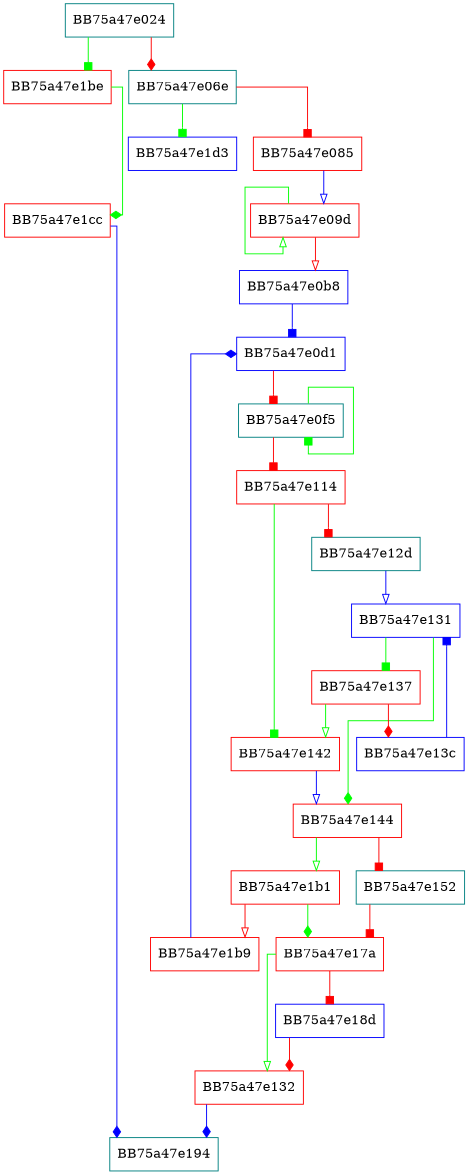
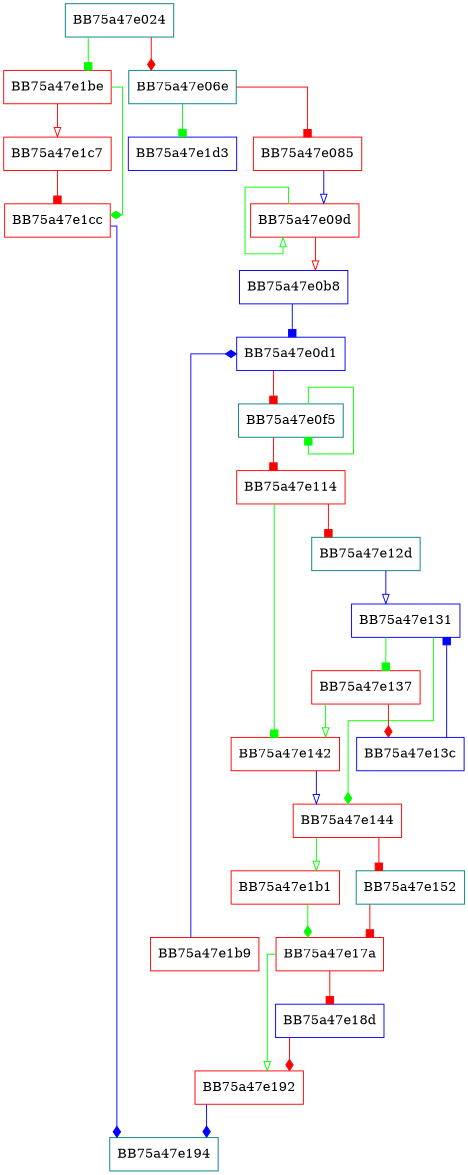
node "BB75a47e1c7": added
edge "BB75a47e1b1" -> "BB75a47e1b9": removed
node "BB75a47e132": label "BB75a47e132" -> "BB75a47e192"
